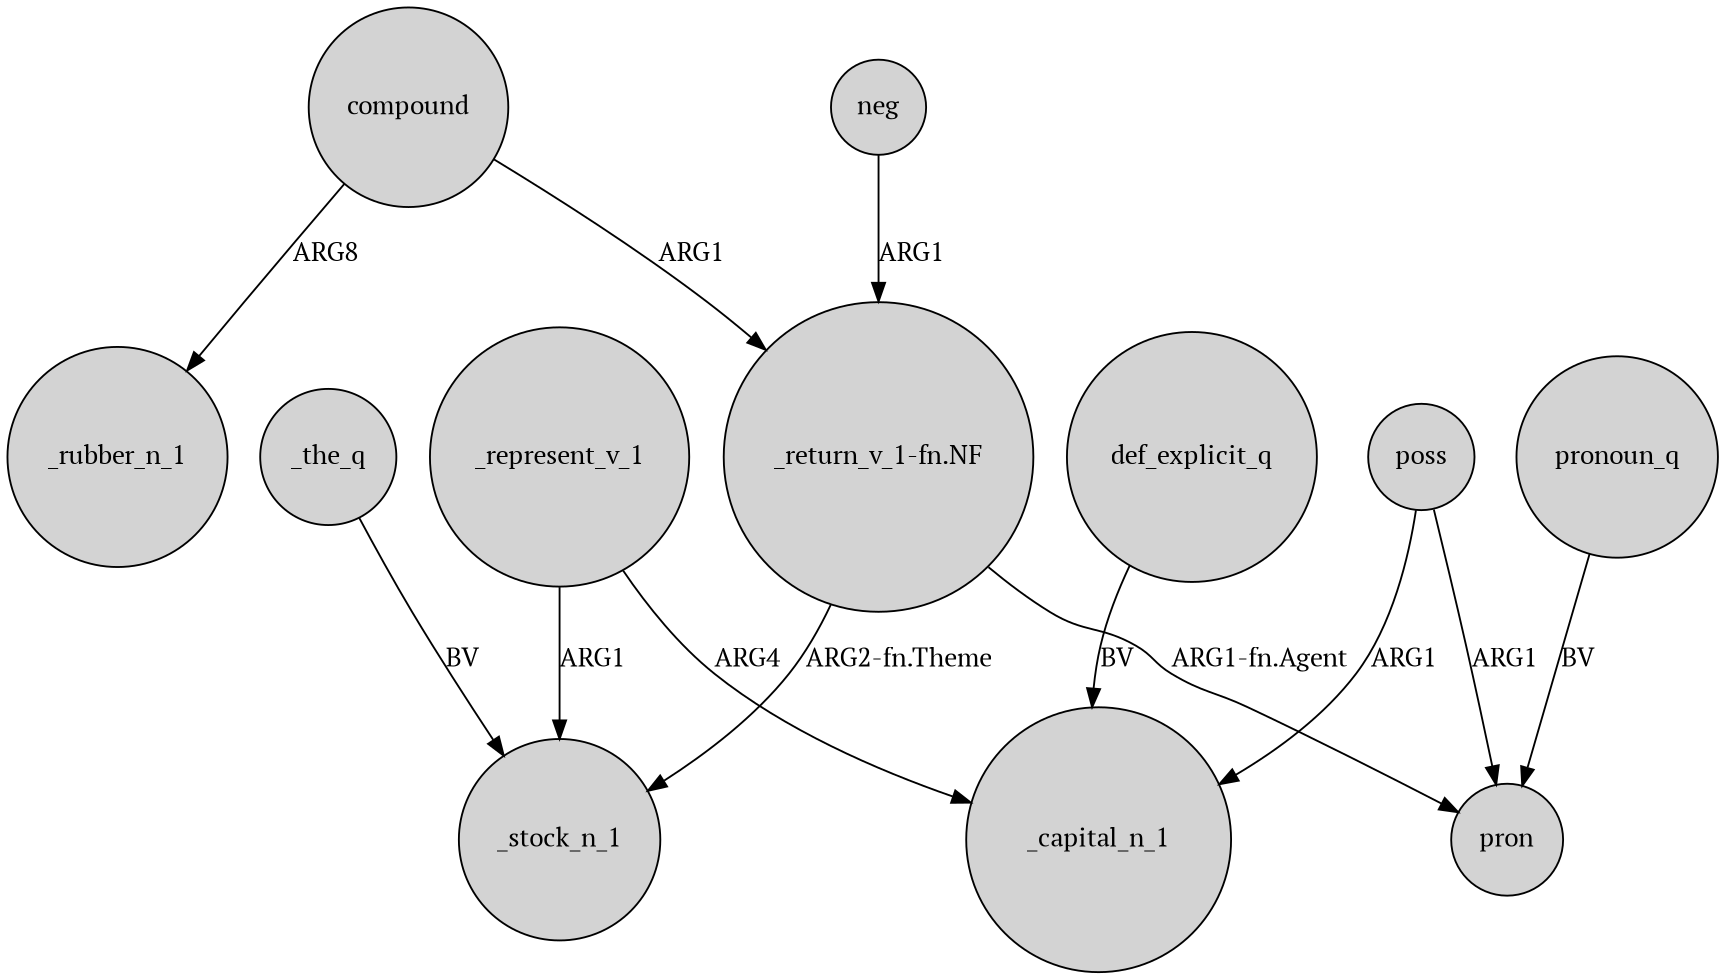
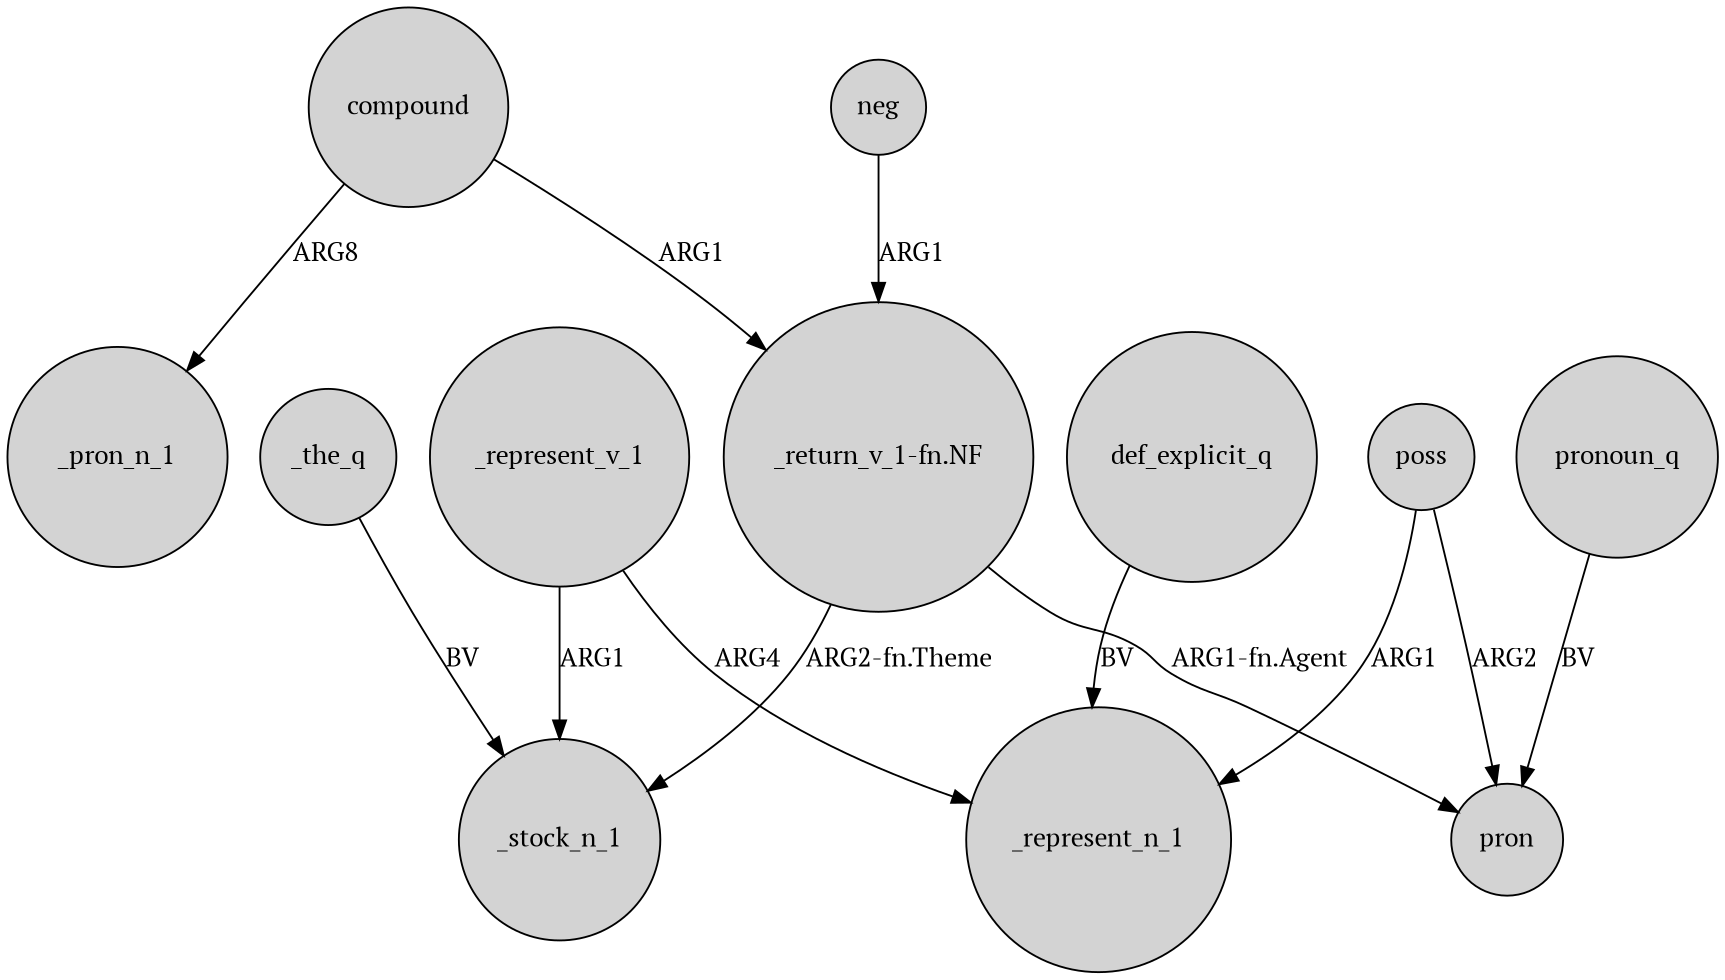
node "_rubber_n_1": label "_rubber_n_1" -> "_pron_n_1"
edge "poss" -> "pron": label "ARG1" -> "ARG2"
node "_capital_n_1": label "_capital_n_1" -> "_represent_n_1"
